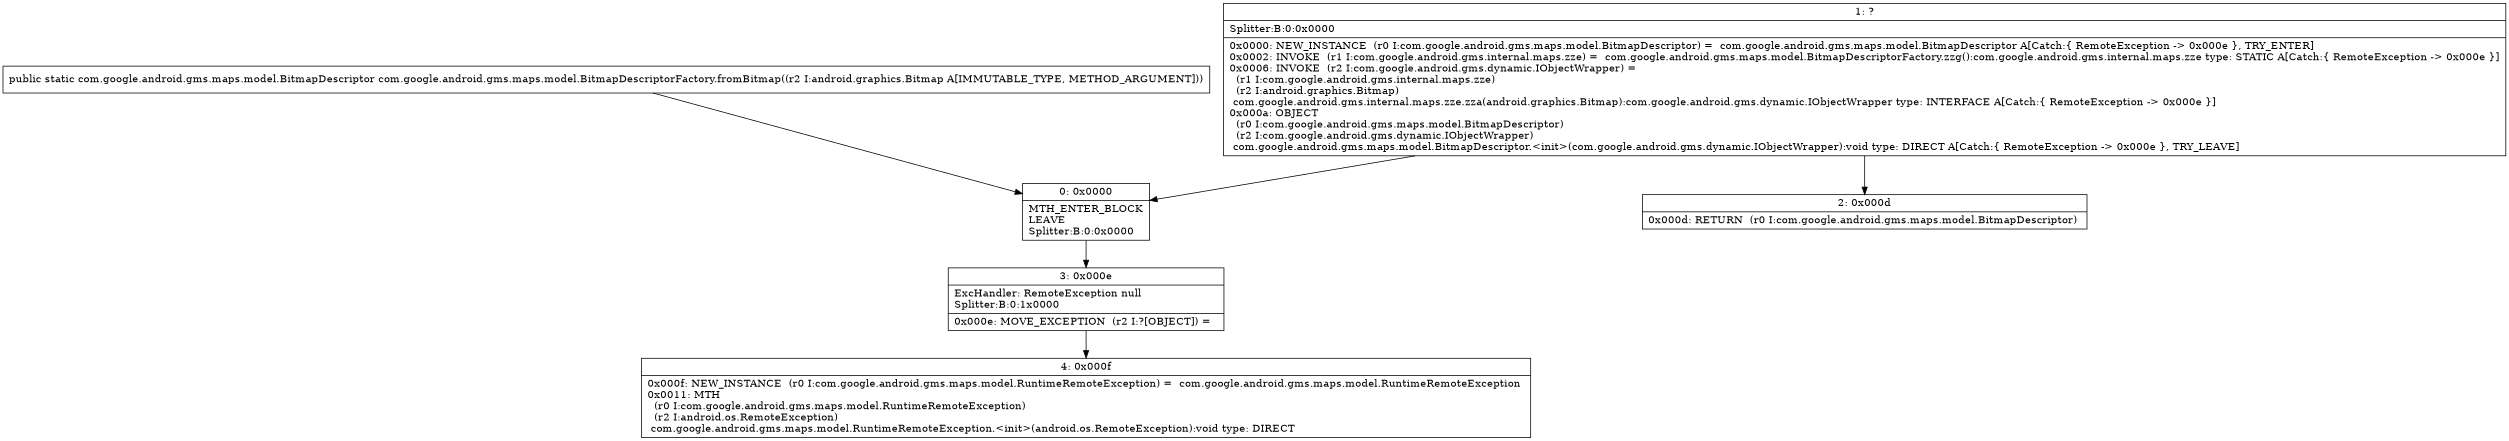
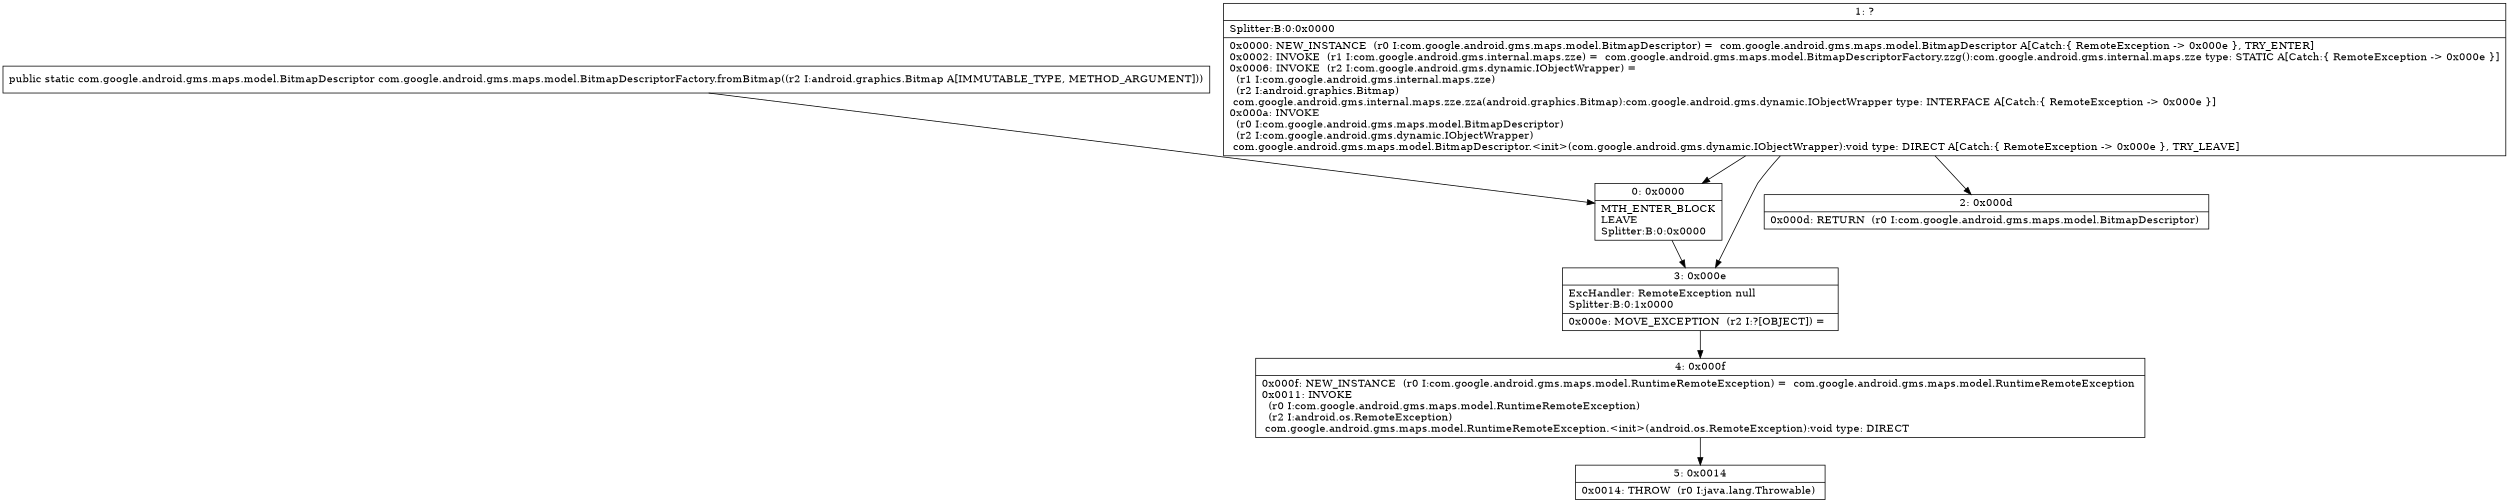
node "1: ?": text "0x000a: OBJECT" -> "0x000a: INVOKE"
edge "1: ?" -> "3: 0x000e": added
node "4: 0x000f": text "0x0011: MTH" -> "0x0011: INVOKE"
node "5: 0x0014": added
